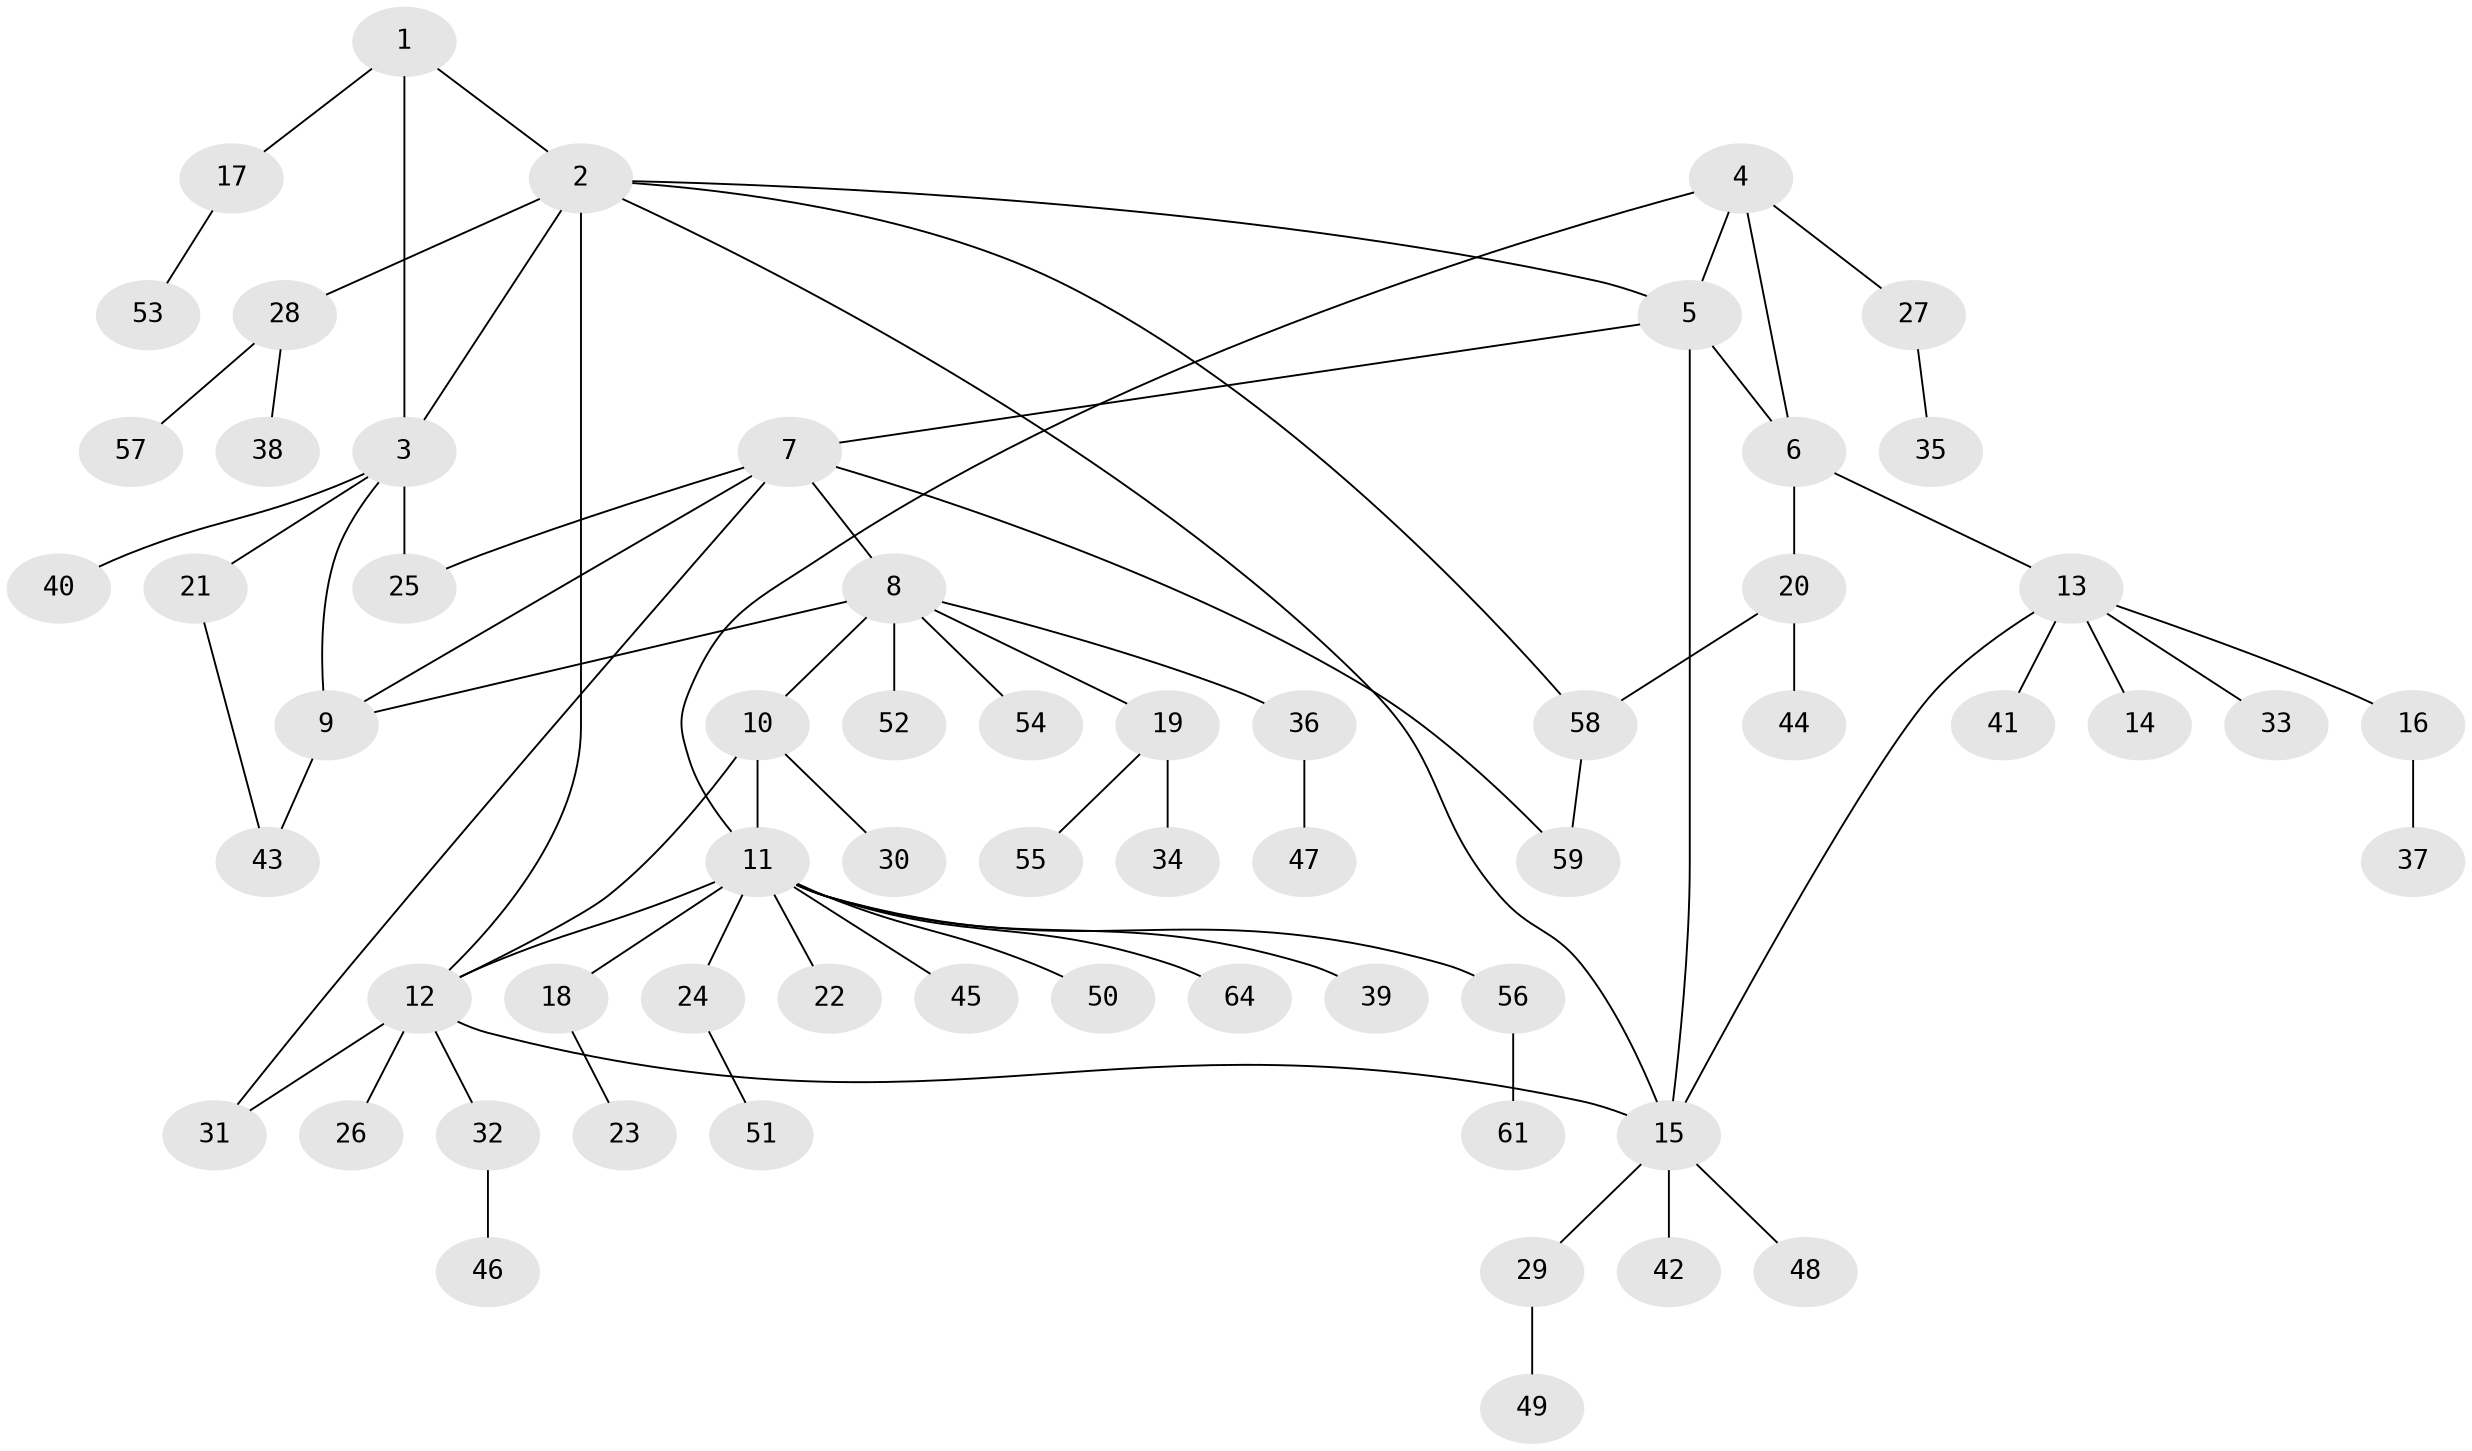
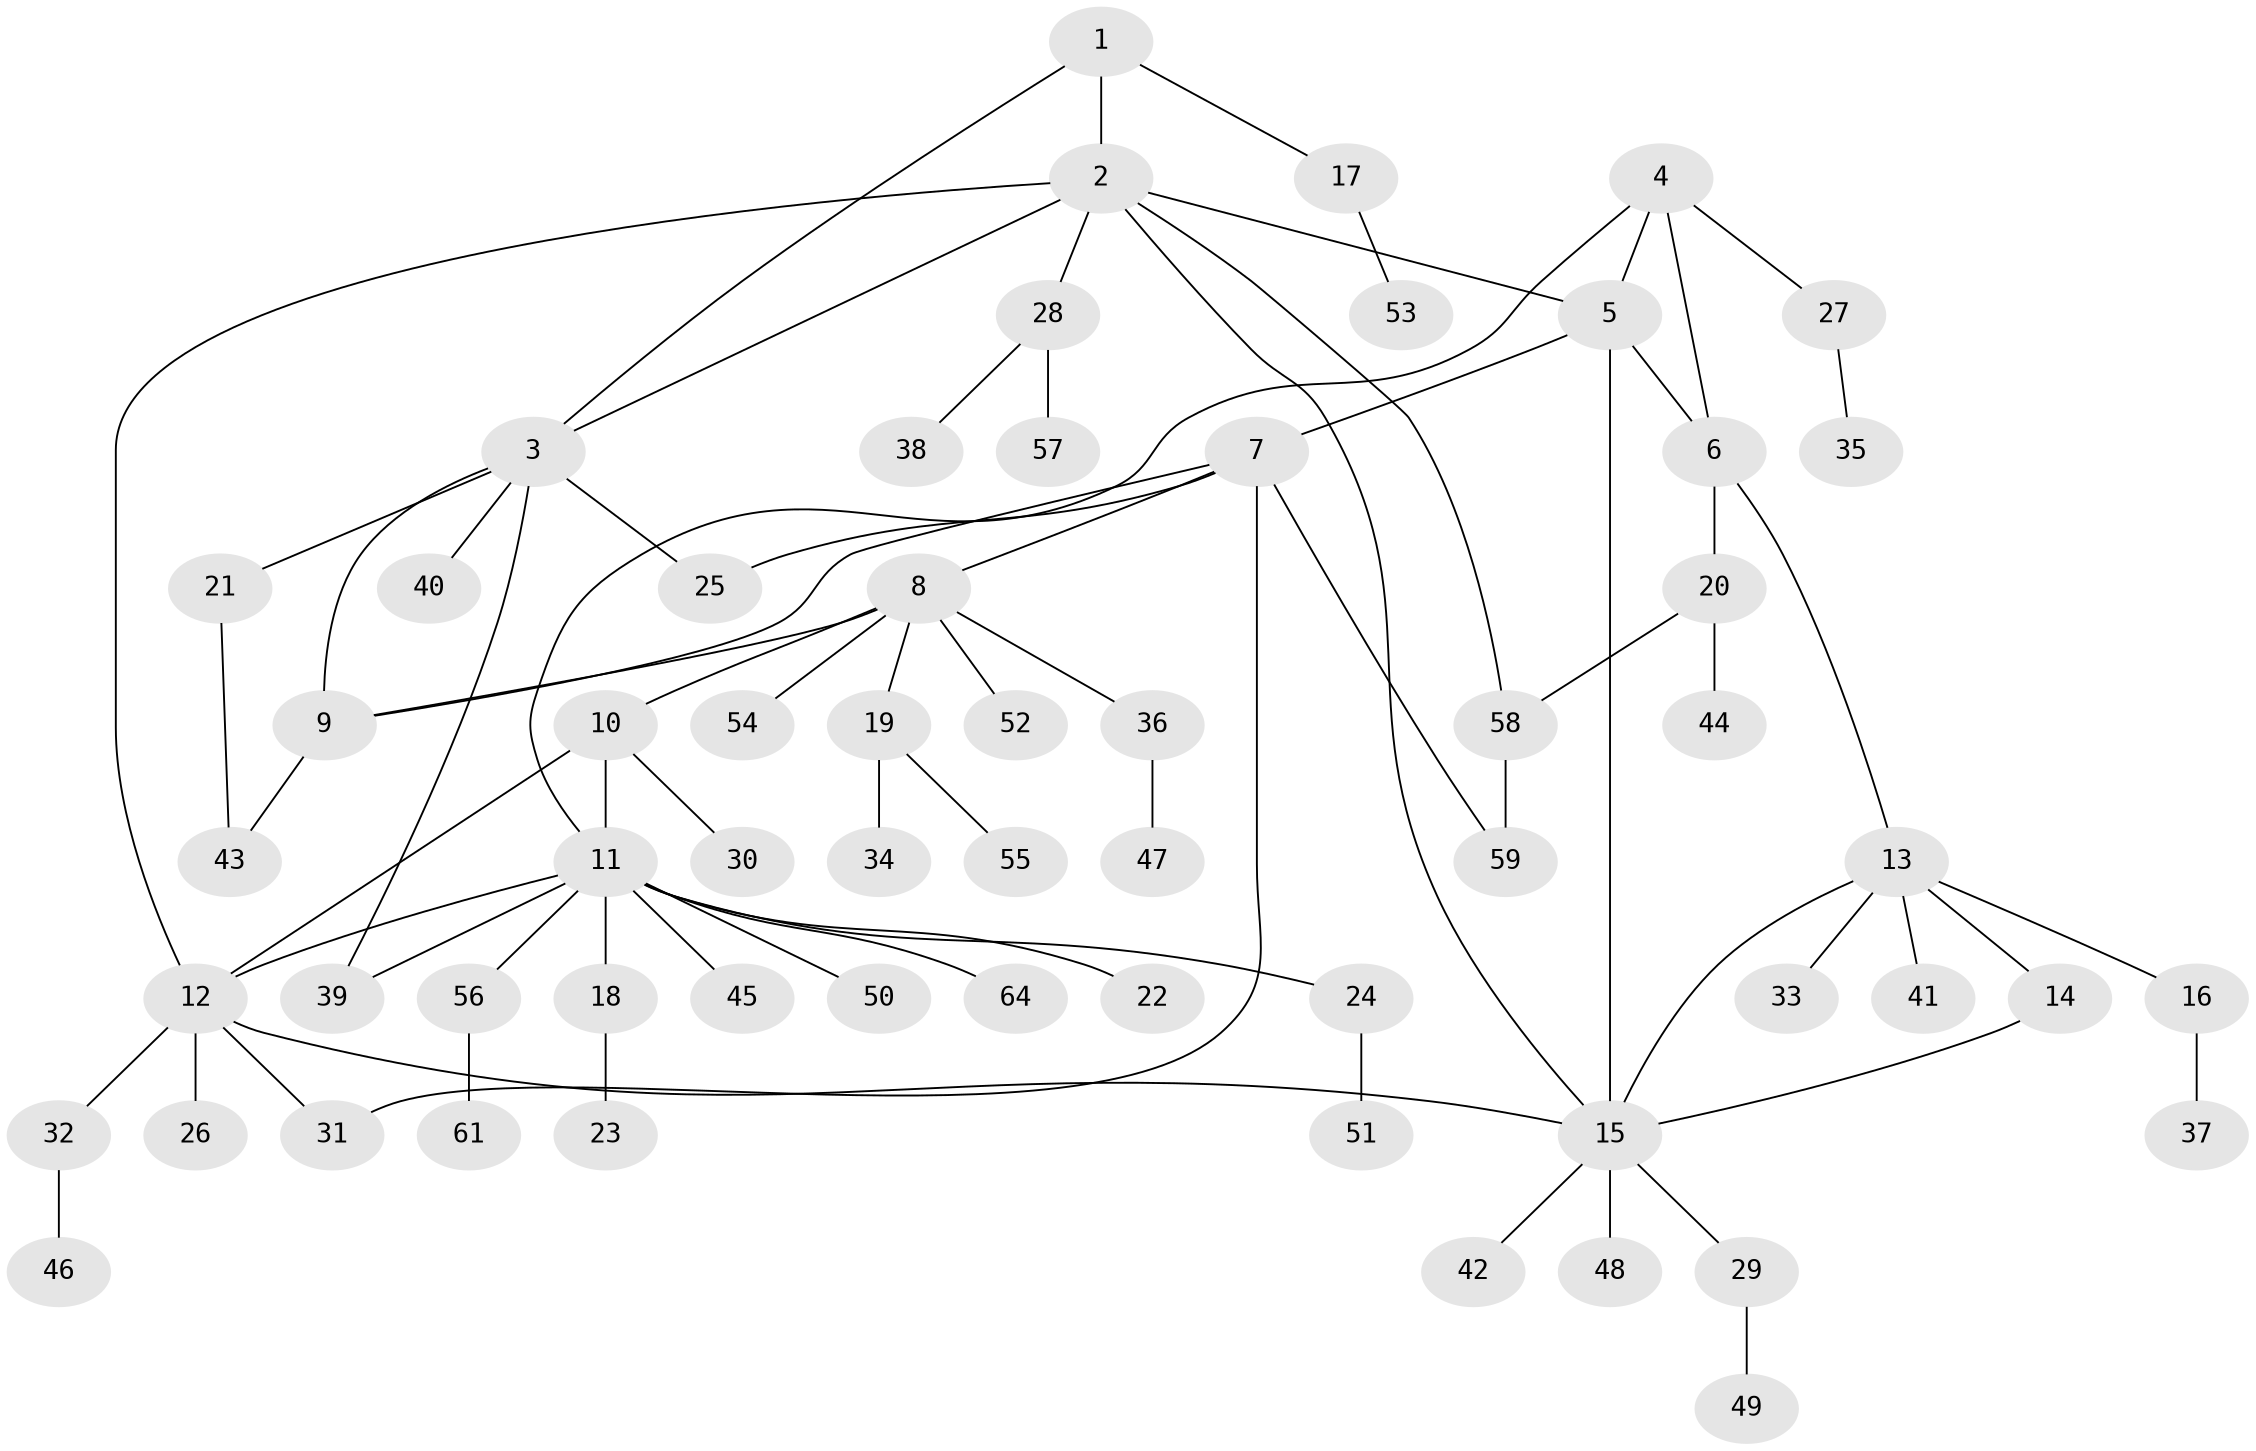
edge "3" -- "39": added
edge "14" -- "15": added
